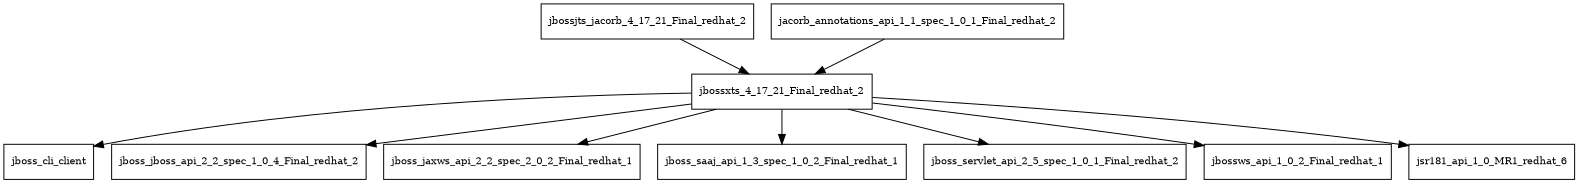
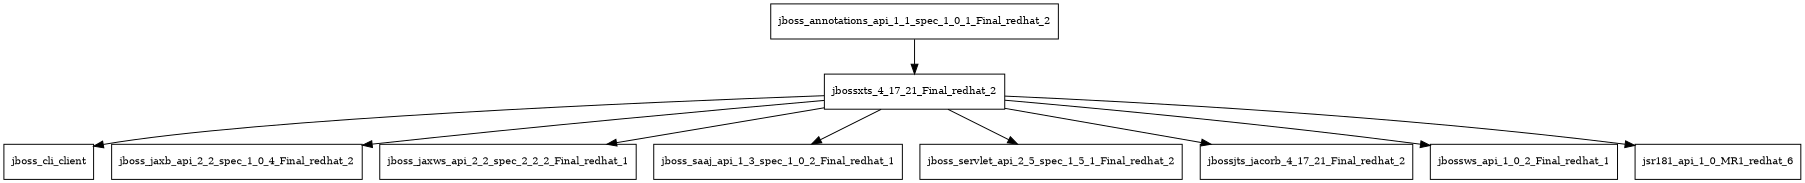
node "jacorb_annotations_api_1_1_spec_1_0_1_Final_redhat_2": label "jacorb_annotations_api_1_1_spec_1_0_1_Final_redhat_2" -> "jboss_annotations_api_1_1_spec_1_0_1_Final_redhat_2"
edge "jbossjts_jacorb_4_17_21_Final_redhat_2" -> "jbossxts_4_17_21_Final_redhat_2": reversed
node "jboss_jboss_api_2_2_spec_1_0_4_Final_redhat_2": label "jboss_jboss_api_2_2_spec_1_0_4_Final_redhat_2" -> "jboss_jaxb_api_2_2_spec_1_0_4_Final_redhat_2"
node "jboss_jaxws_api_2_2_spec_2_0_2_Final_redhat_1": label "jboss_jaxws_api_2_2_spec_2_0_2_Final_redhat_1" -> "jboss_jaxws_api_2_2_spec_2_2_2_Final_redhat_1"
node "jboss_servlet_api_2_5_spec_1_0_1_Final_redhat_2": label "jboss_servlet_api_2_5_spec_1_0_1_Final_redhat_2" -> "jboss_servlet_api_2_5_spec_1_5_1_Final_redhat_2"
